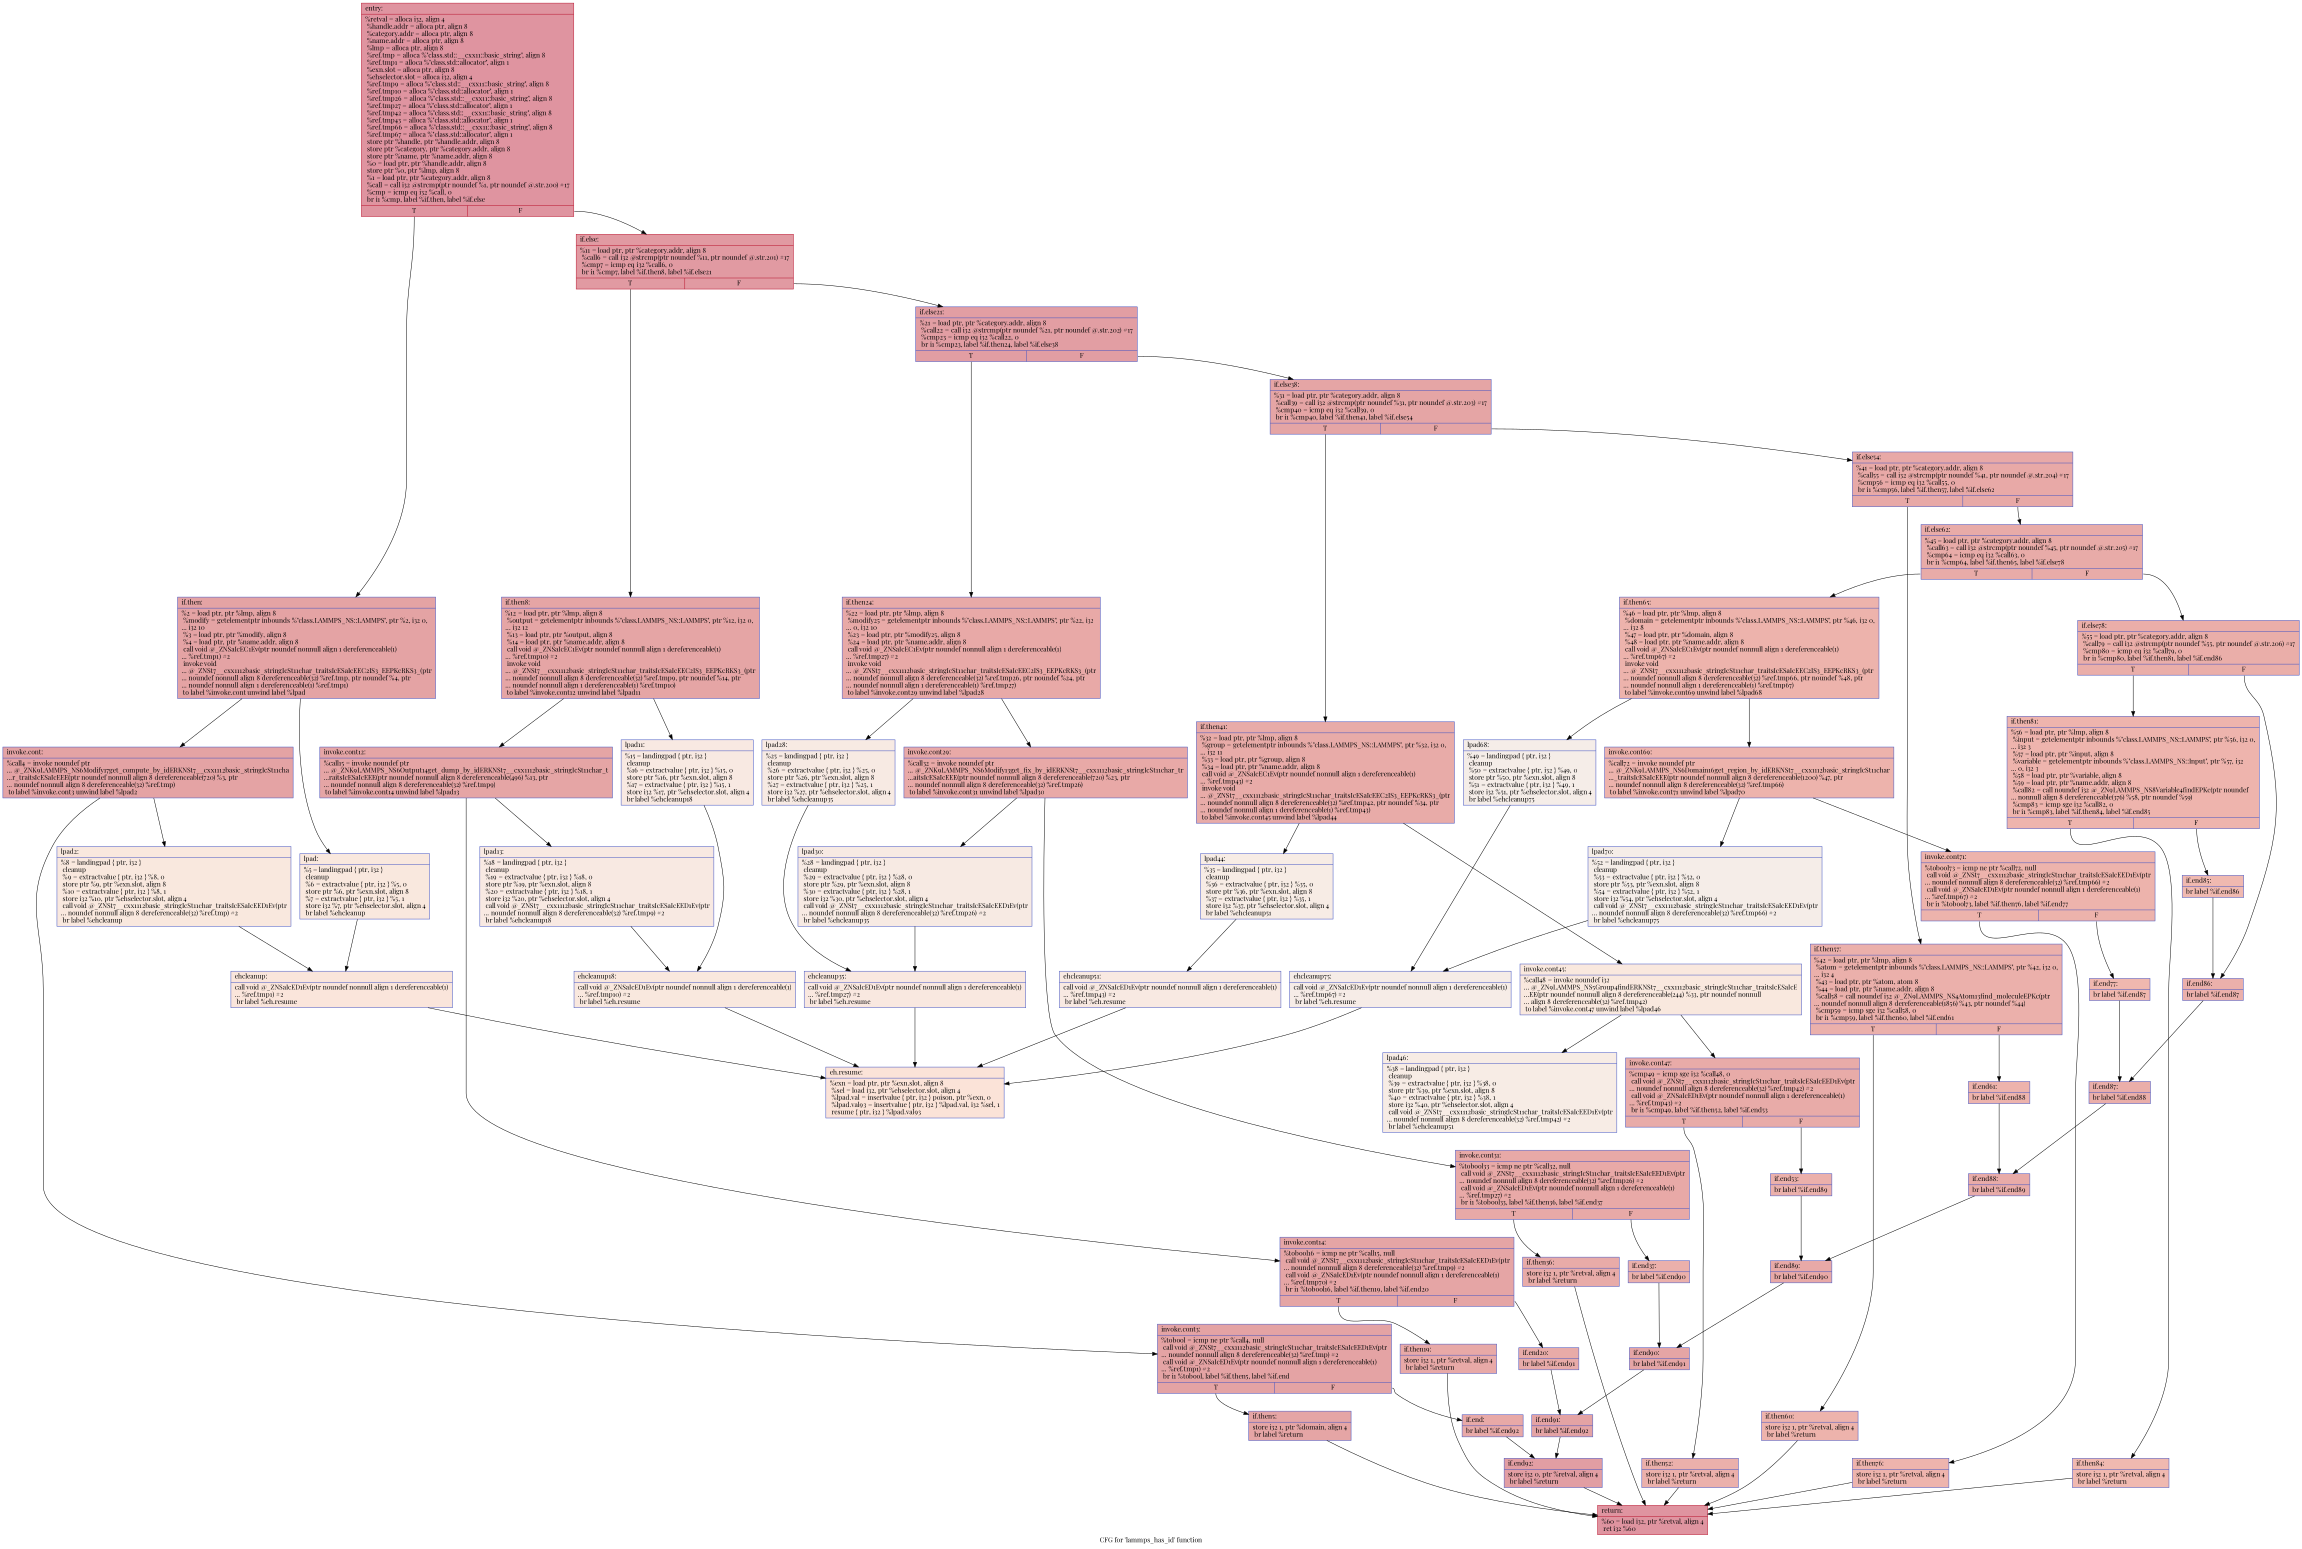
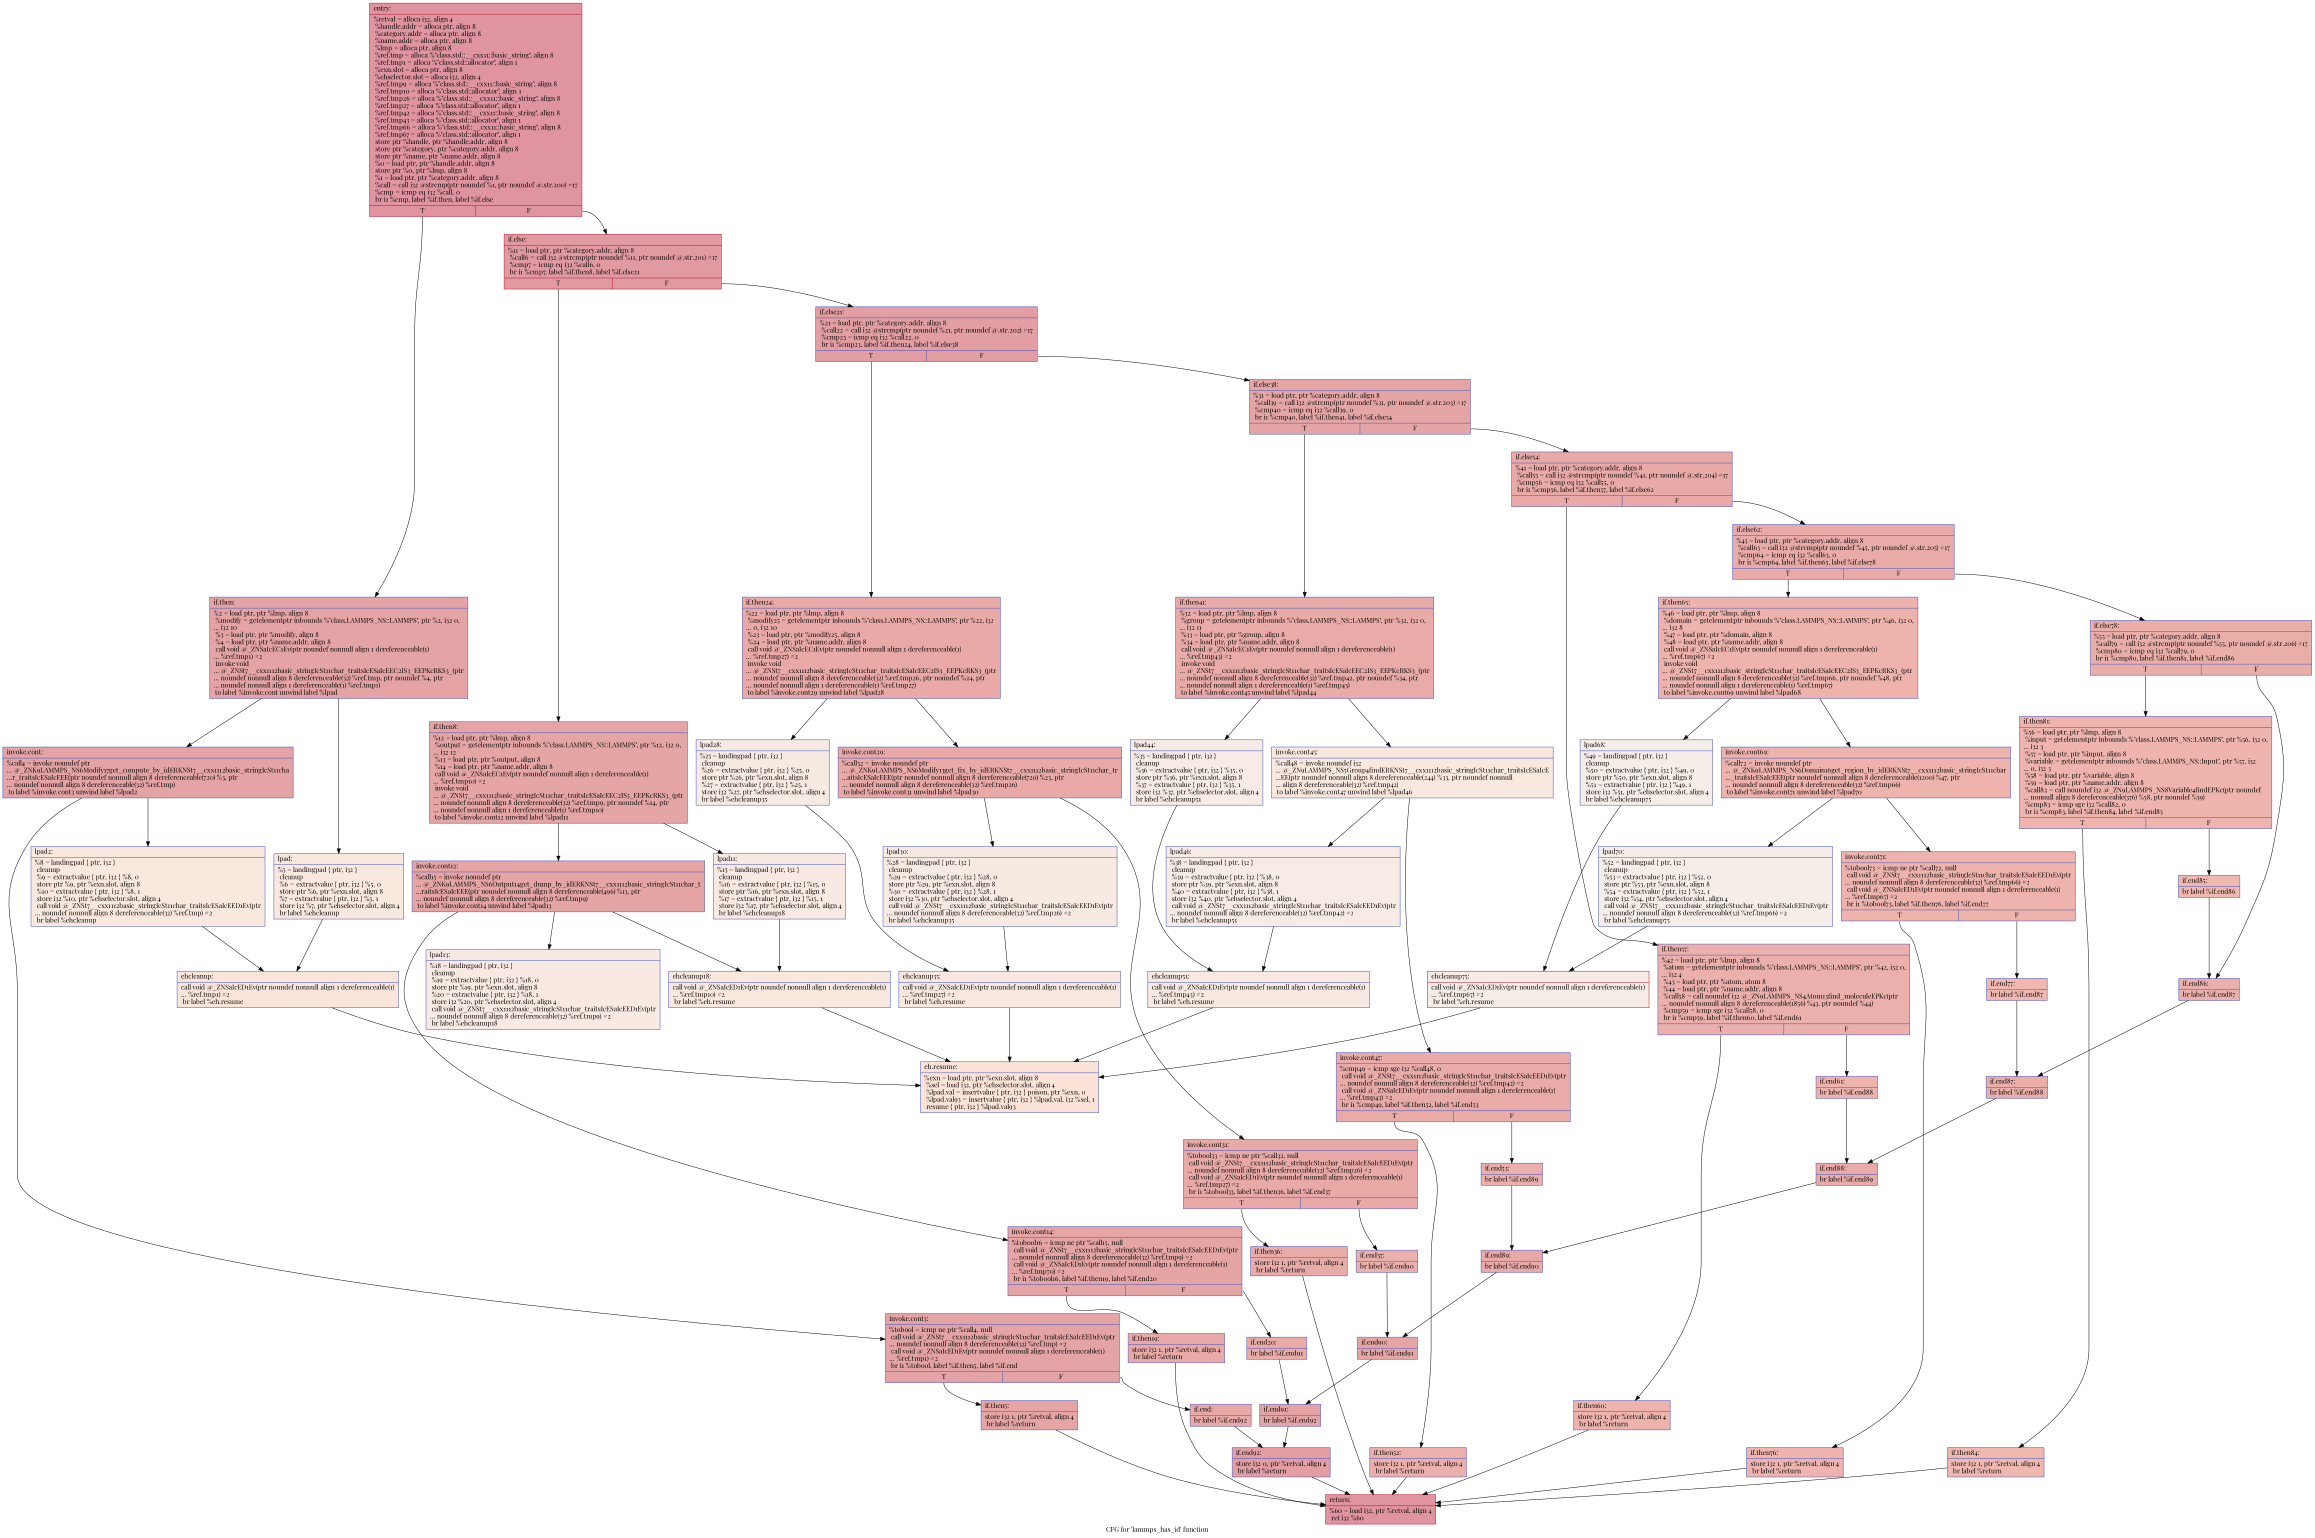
edge "lpad46:" -> "ehcleanup51:": added
edge "lpad13:" -> "ehcleanup18:": now "invoke.cont12:" -> "ehcleanup18:"
node "ehcleanup75:": color #3d50c3ff -> #b70d28ff
node "if.then5:": text "store i32 1, ptr %domain, align 4" -> "store i32 1, ptr %retval, align 4"
